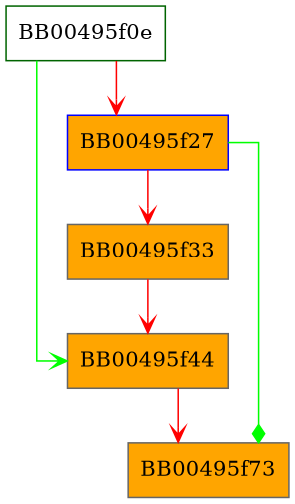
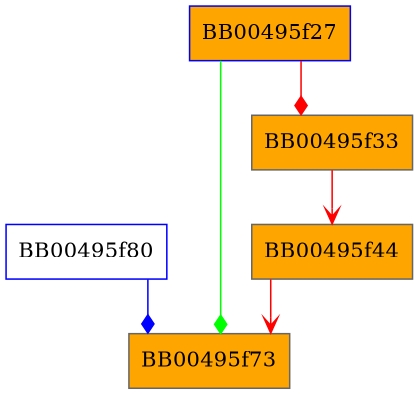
node "BB00495f0e": removed
edge "BB00495f27" -> "BB00495f33": arrowhead vee -> diamond
node "BB00495f80": added
